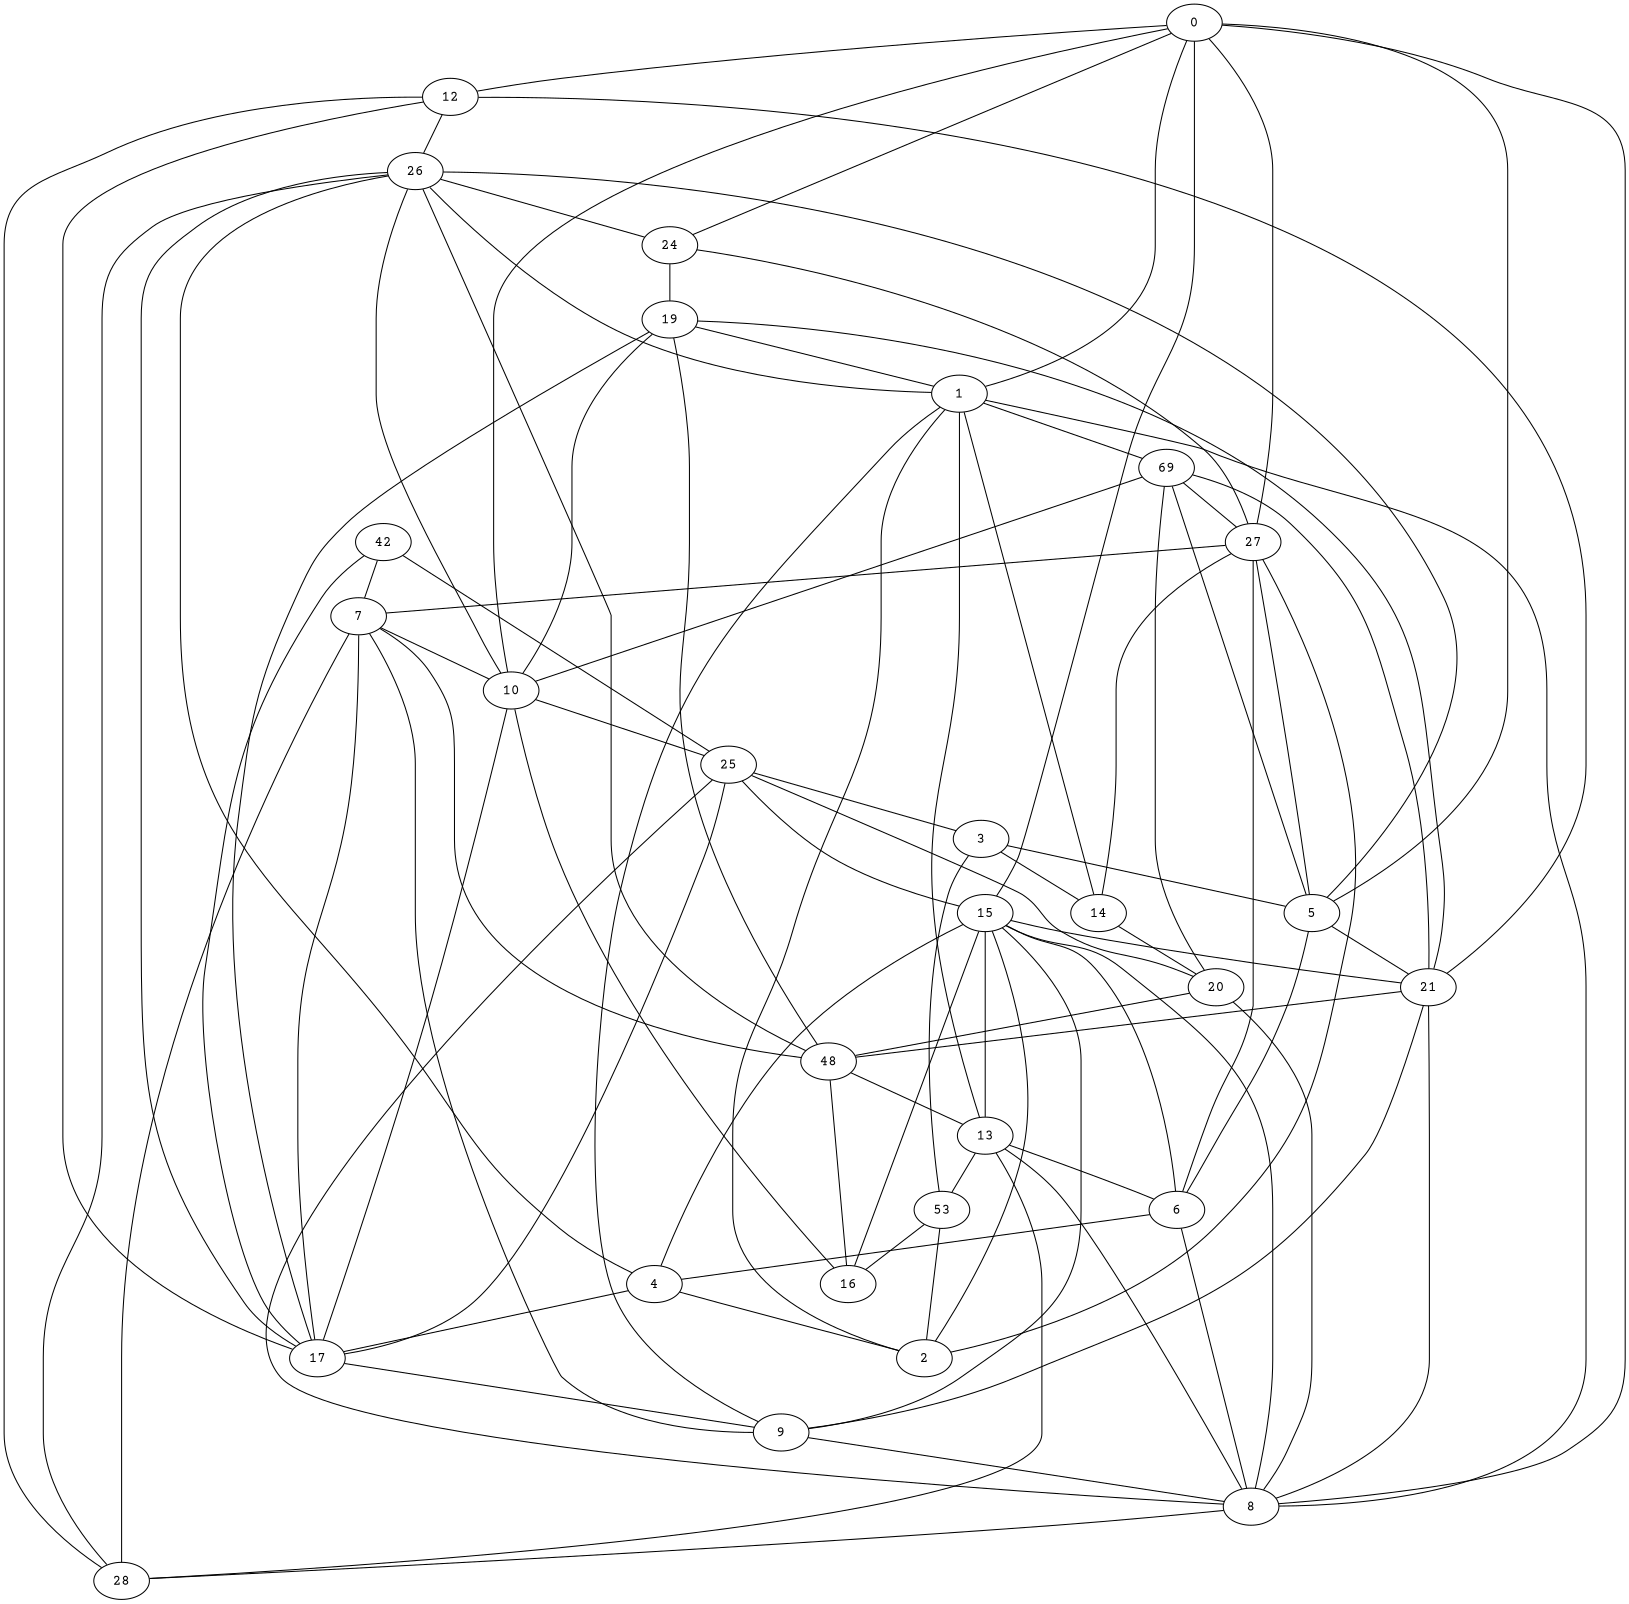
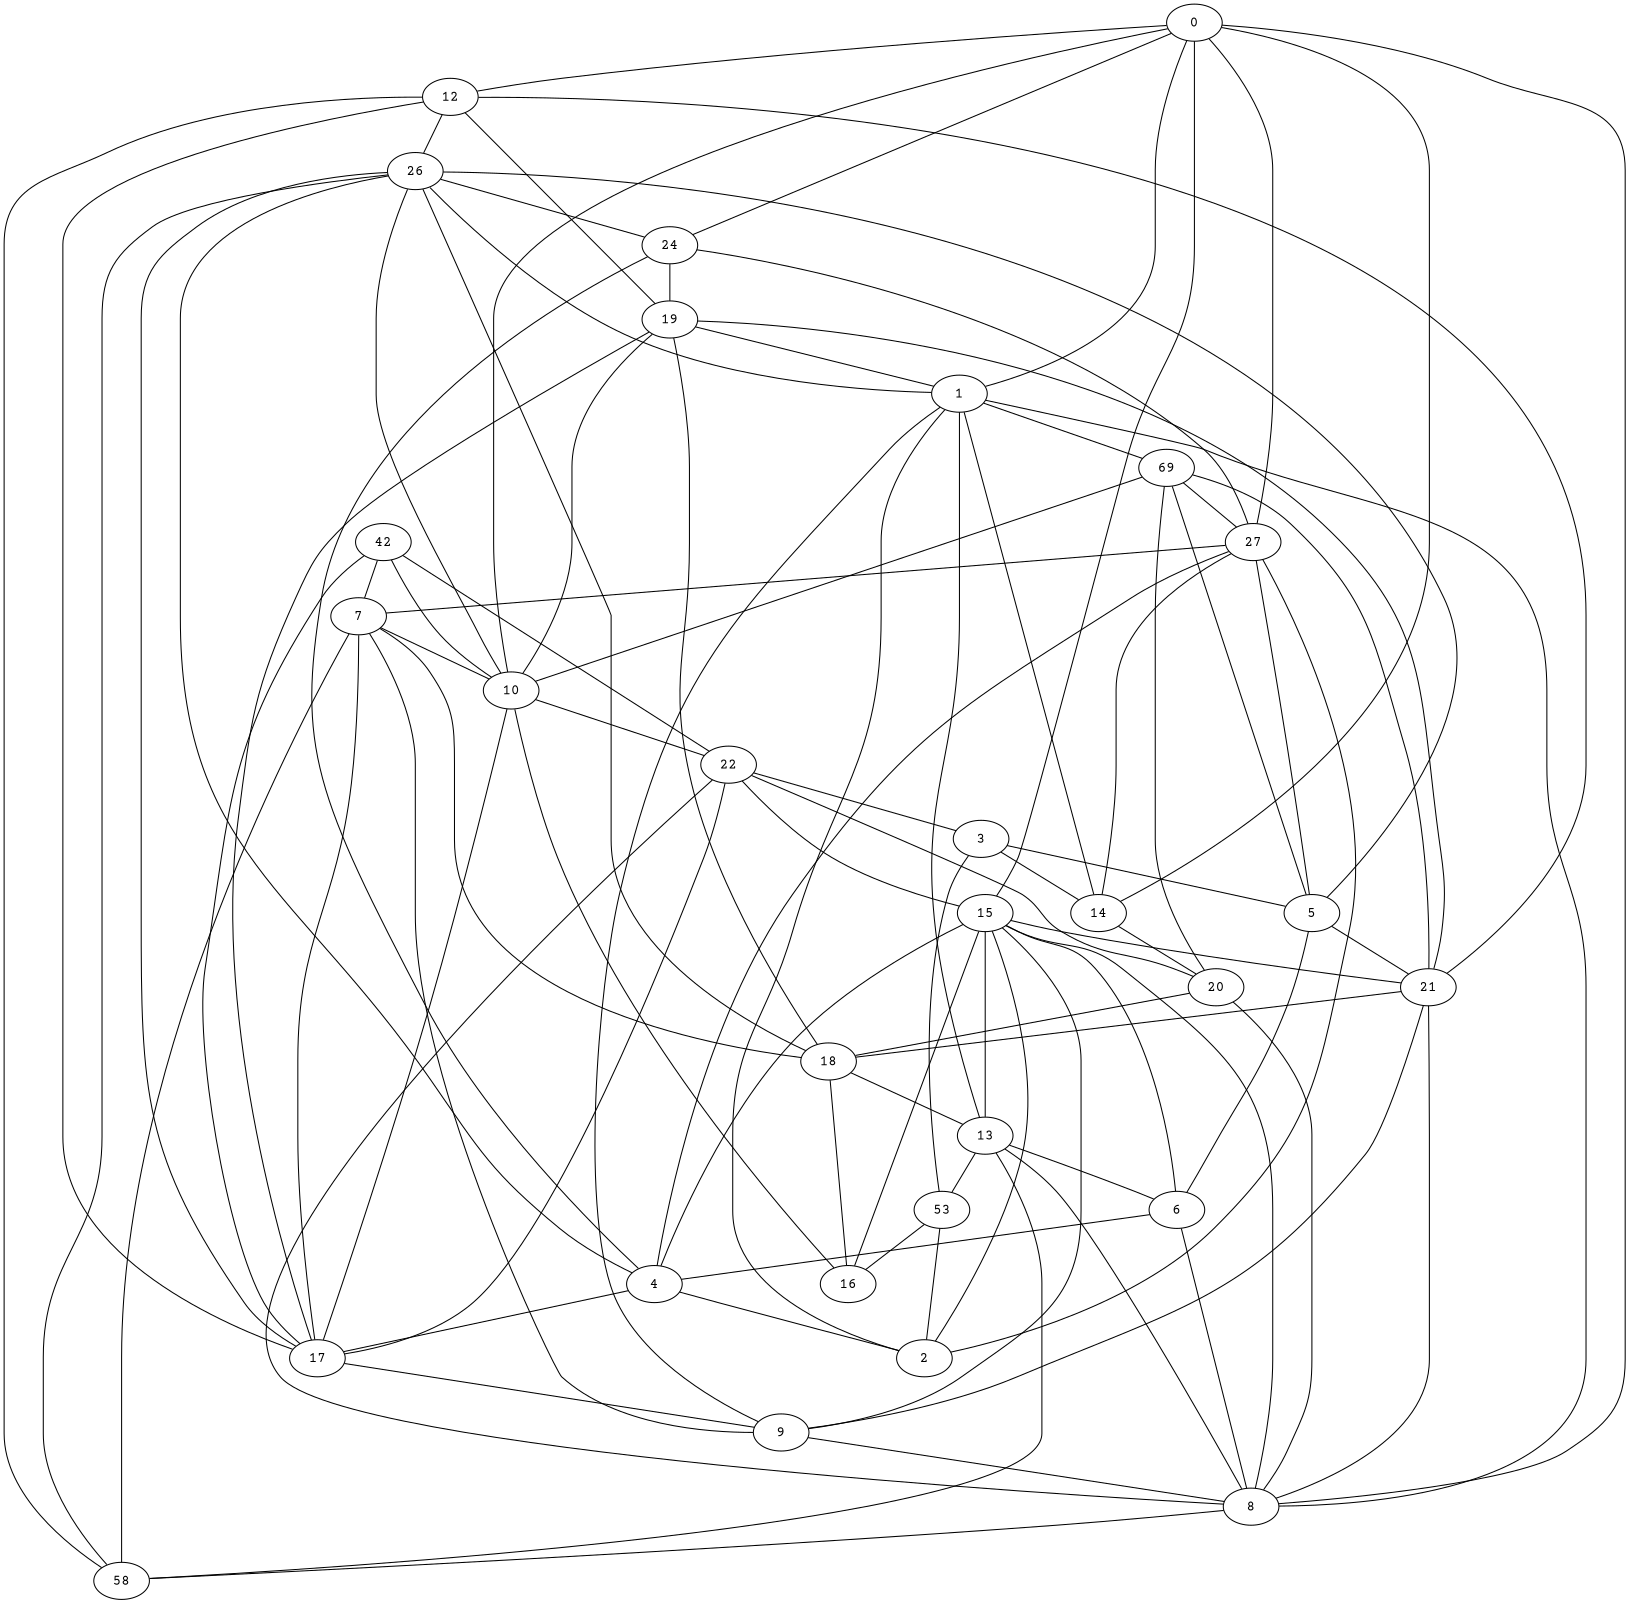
edge "12" -- "19": added
edge "0" -- "5": now "0" -- "14"
edge "42" -- "10": added
edge "24" -- "4": added
node "25": label "25" -> "22"
edge "27" -- "6": now "27" -- "4"
node "48": label "48" -> "18"
node "28": label "28" -> "58"
